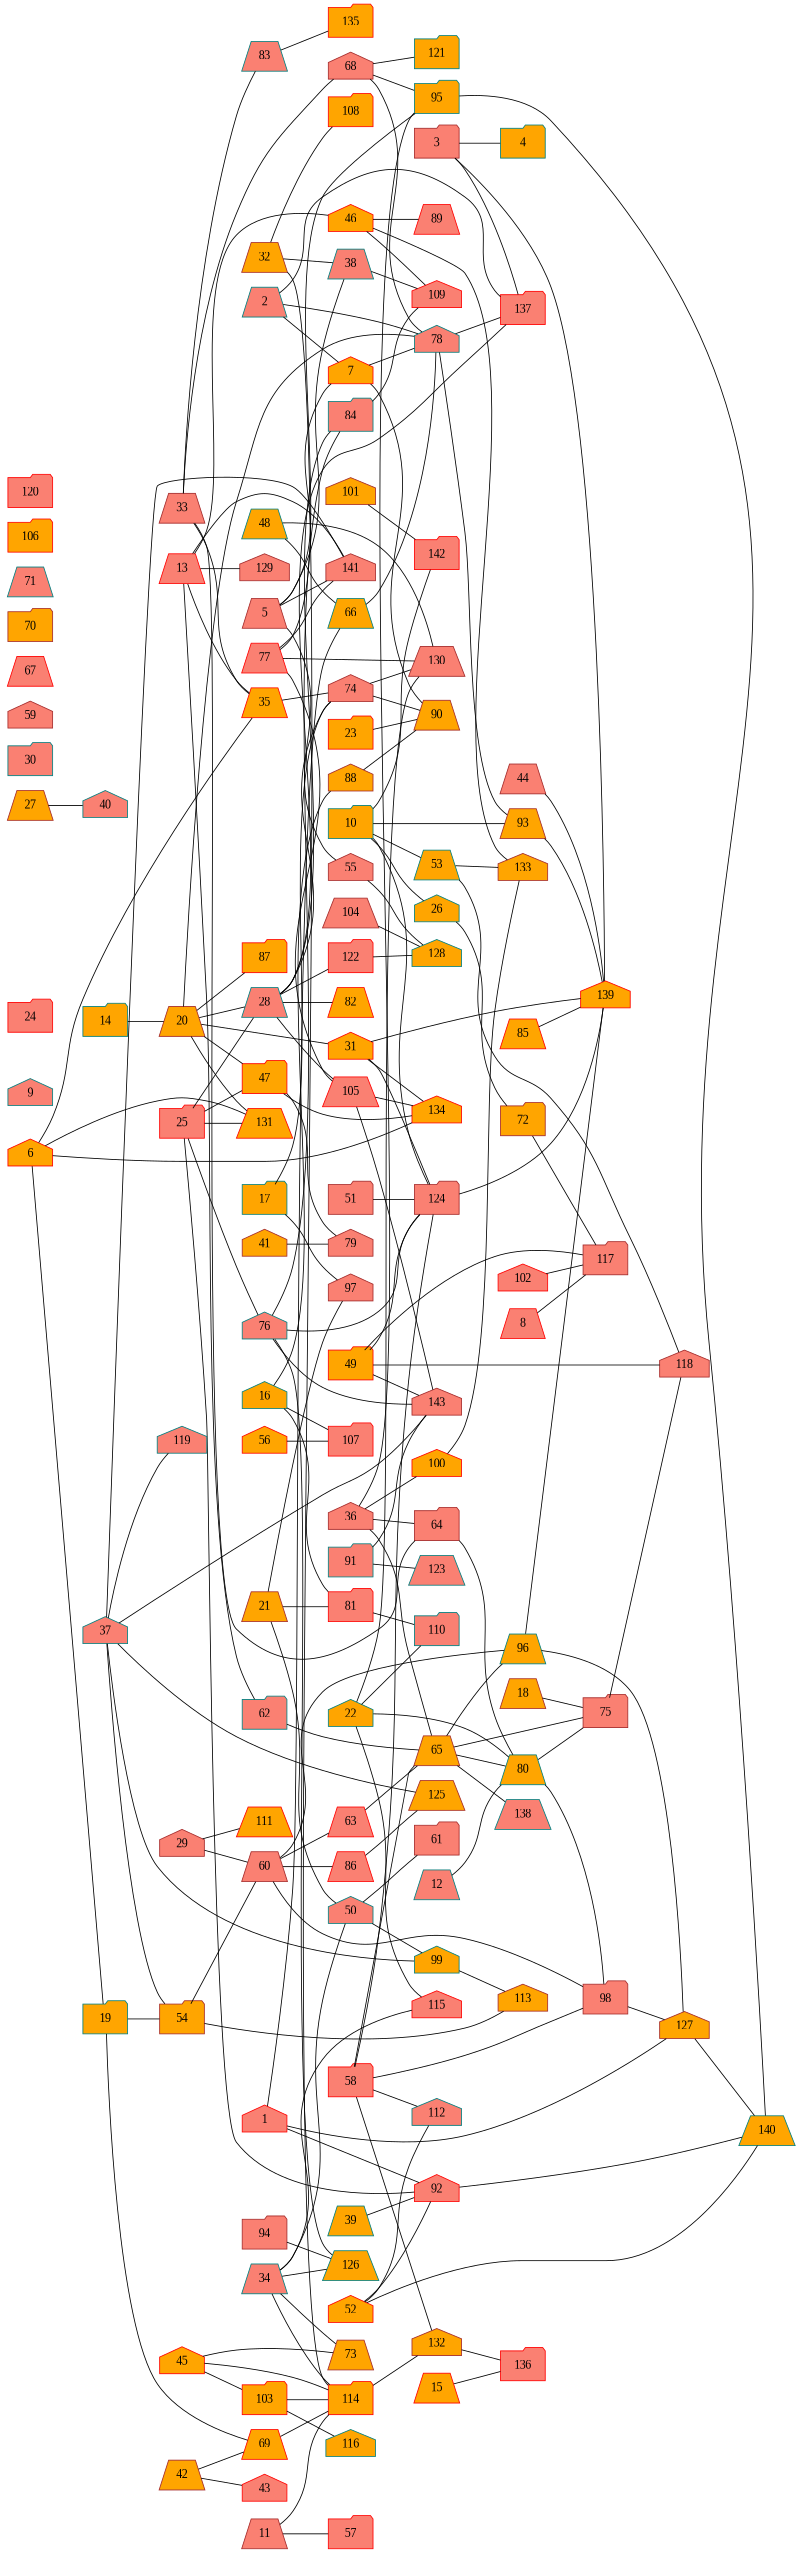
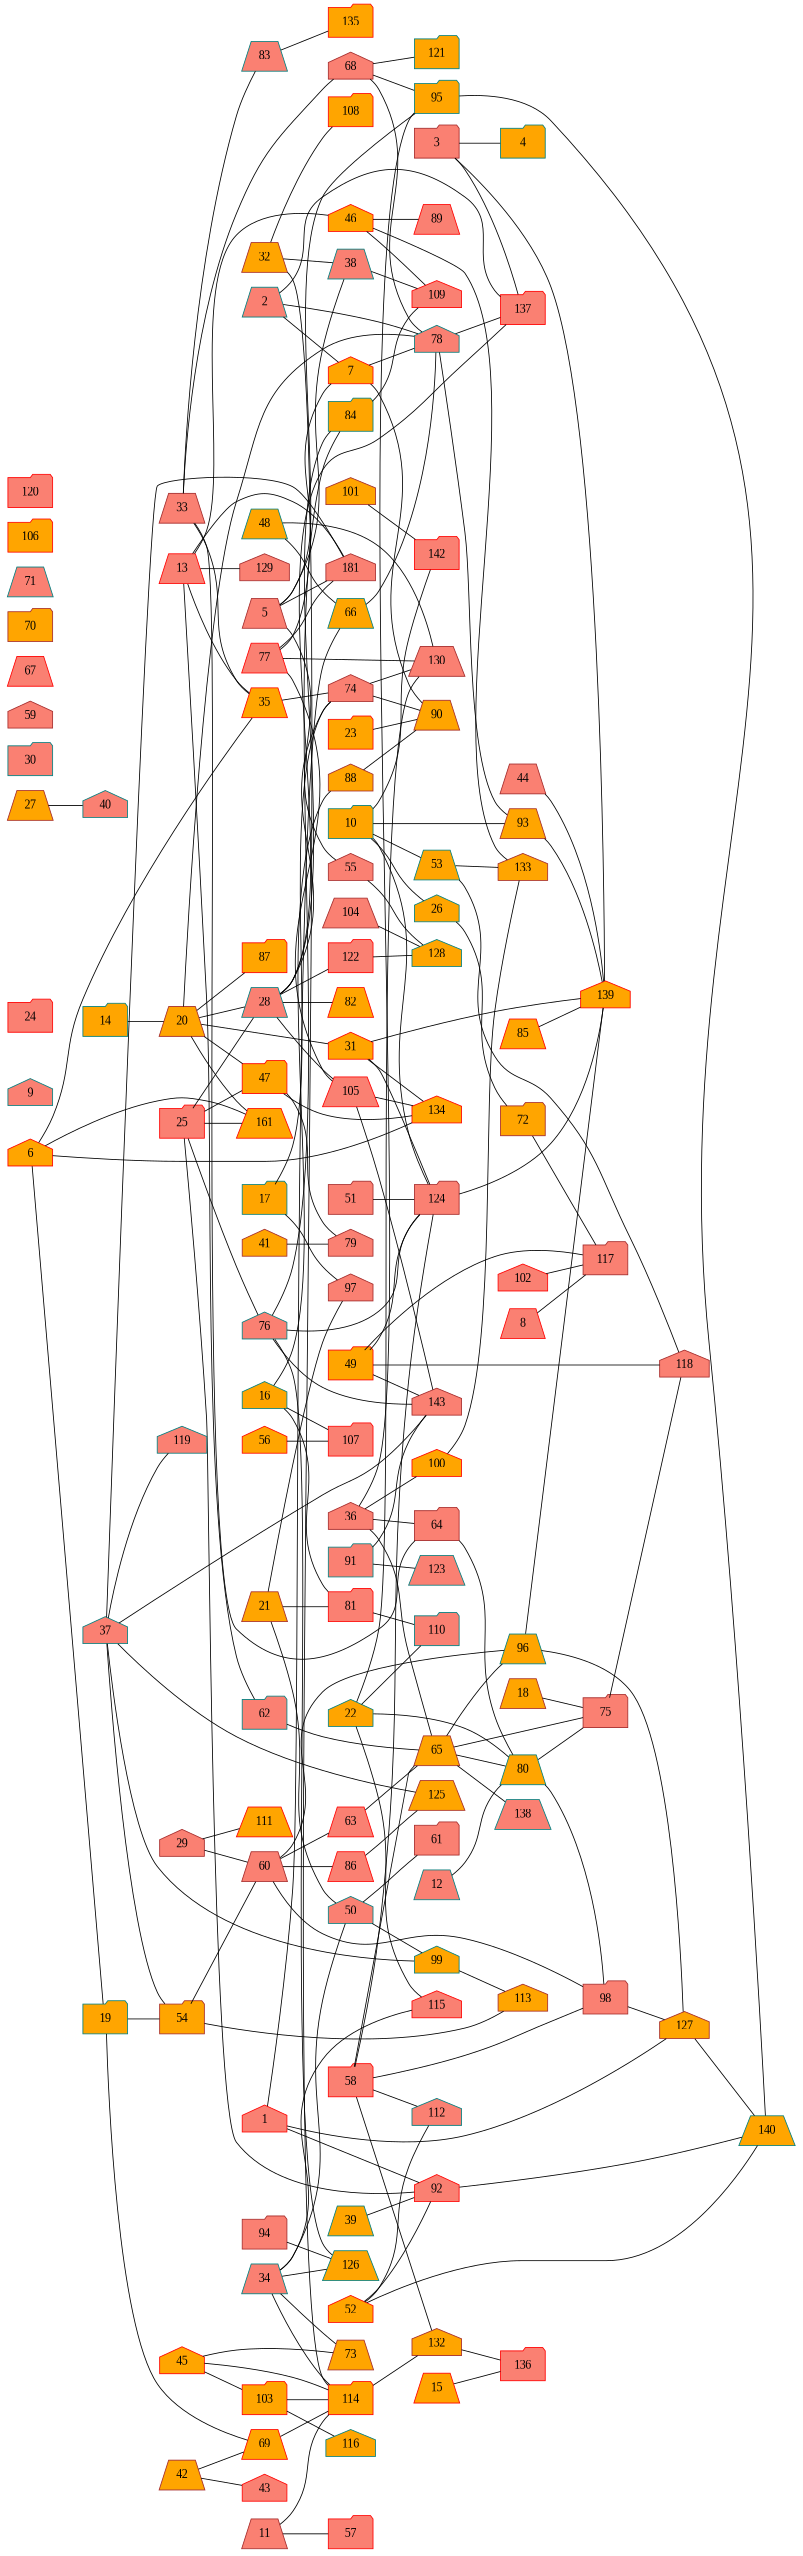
node "84": fillcolor salmon -> orange
node "141": label "141" -> "181"
node "131": label "131" -> "161"
